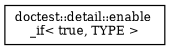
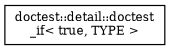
node "doctest::detail::enable _if< true, TYPE >": label "doctest::detail::enable _if< true, TYPE >" -> "doctest::detail::doctest _if< true, TYPE >"
